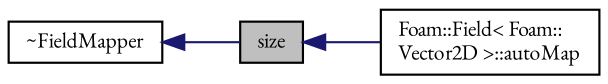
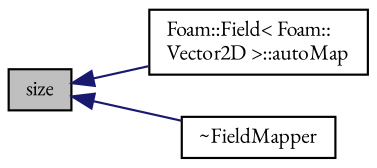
edge "size" -> "~FieldMapper": reversed
